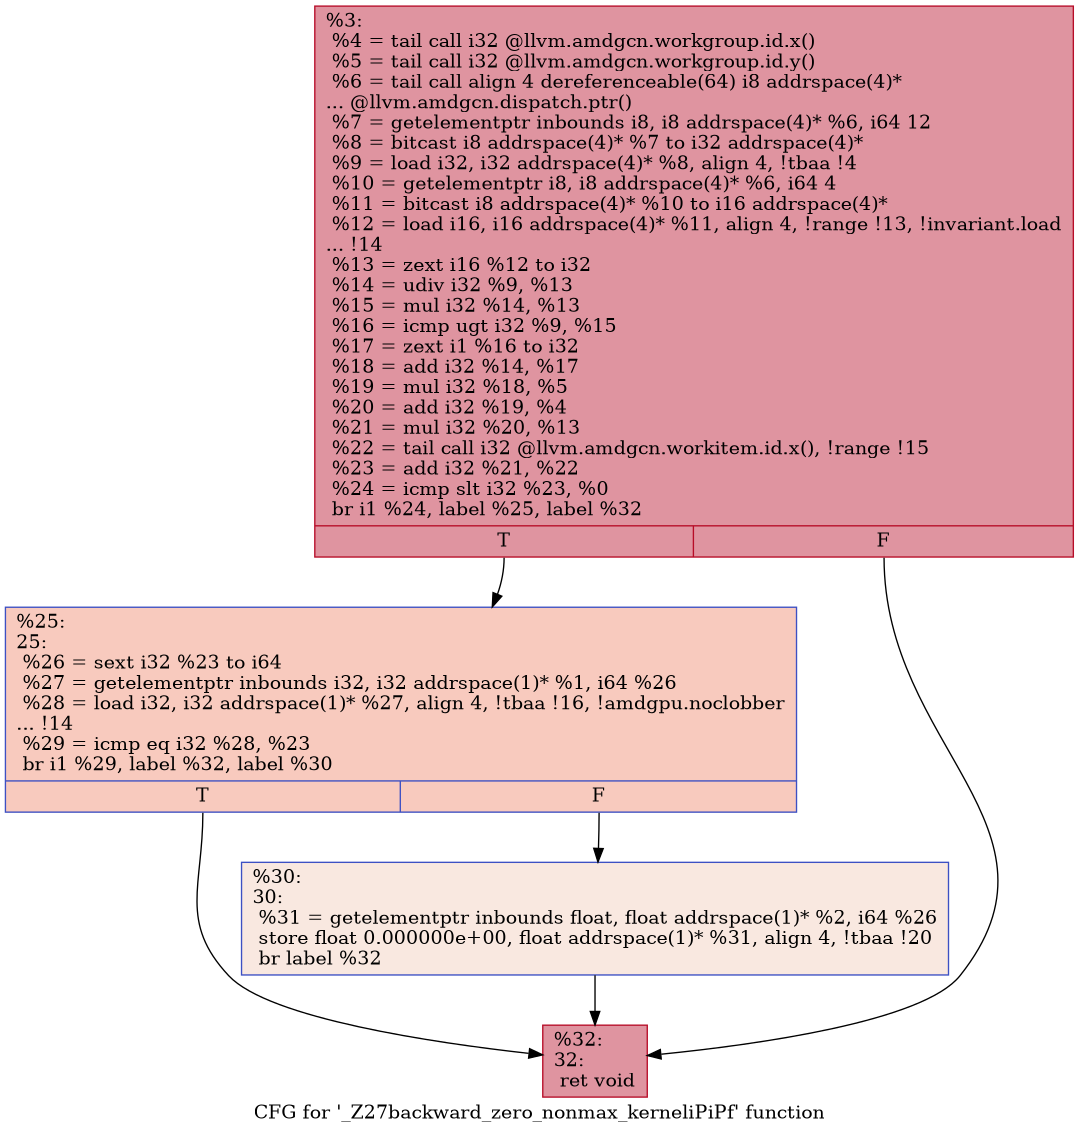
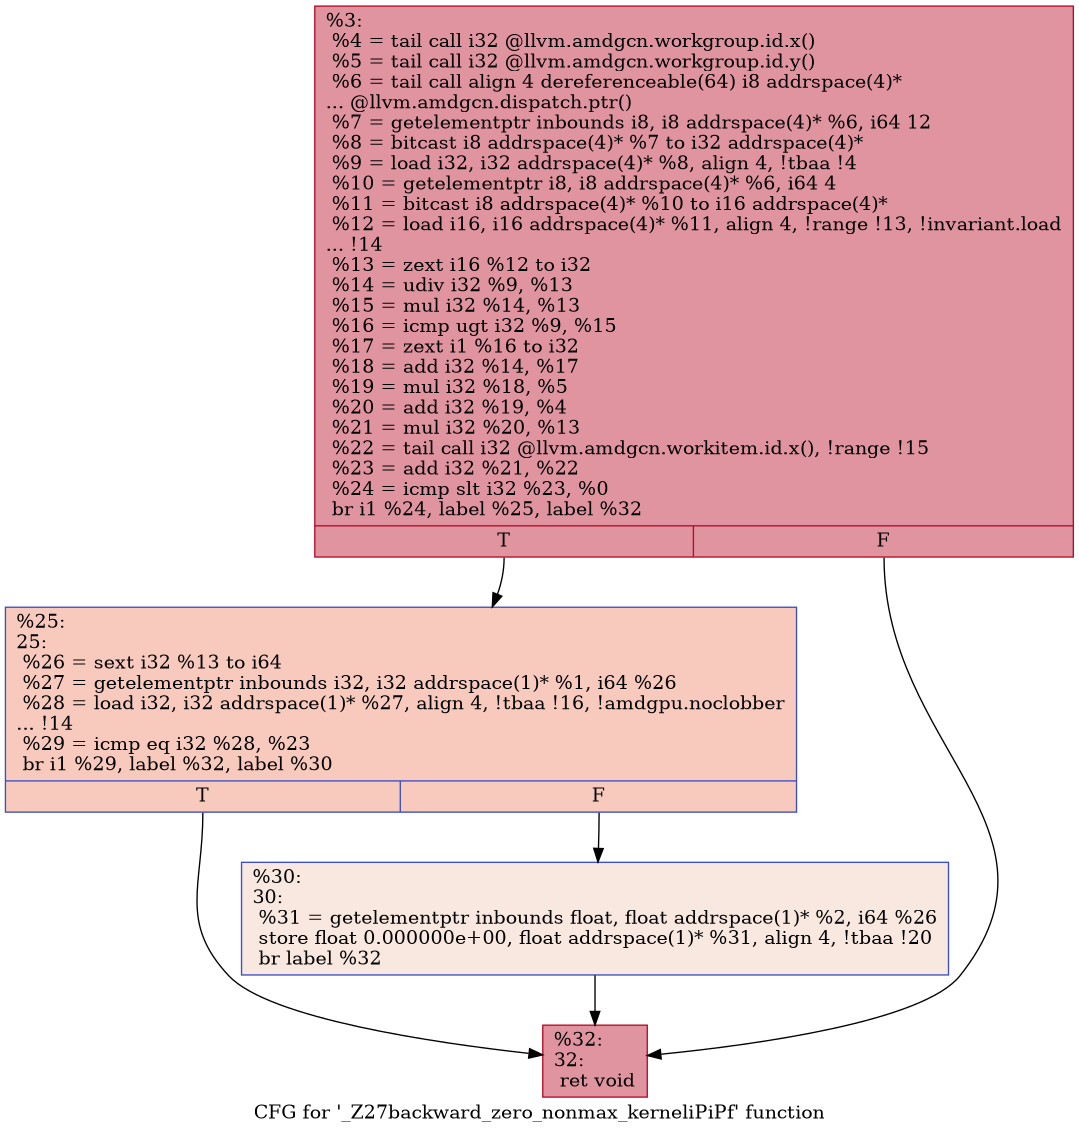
node "%25:": text "%26 = sext i32 %23 to i64" -> "%26 = sext i32 %13 to i64"
